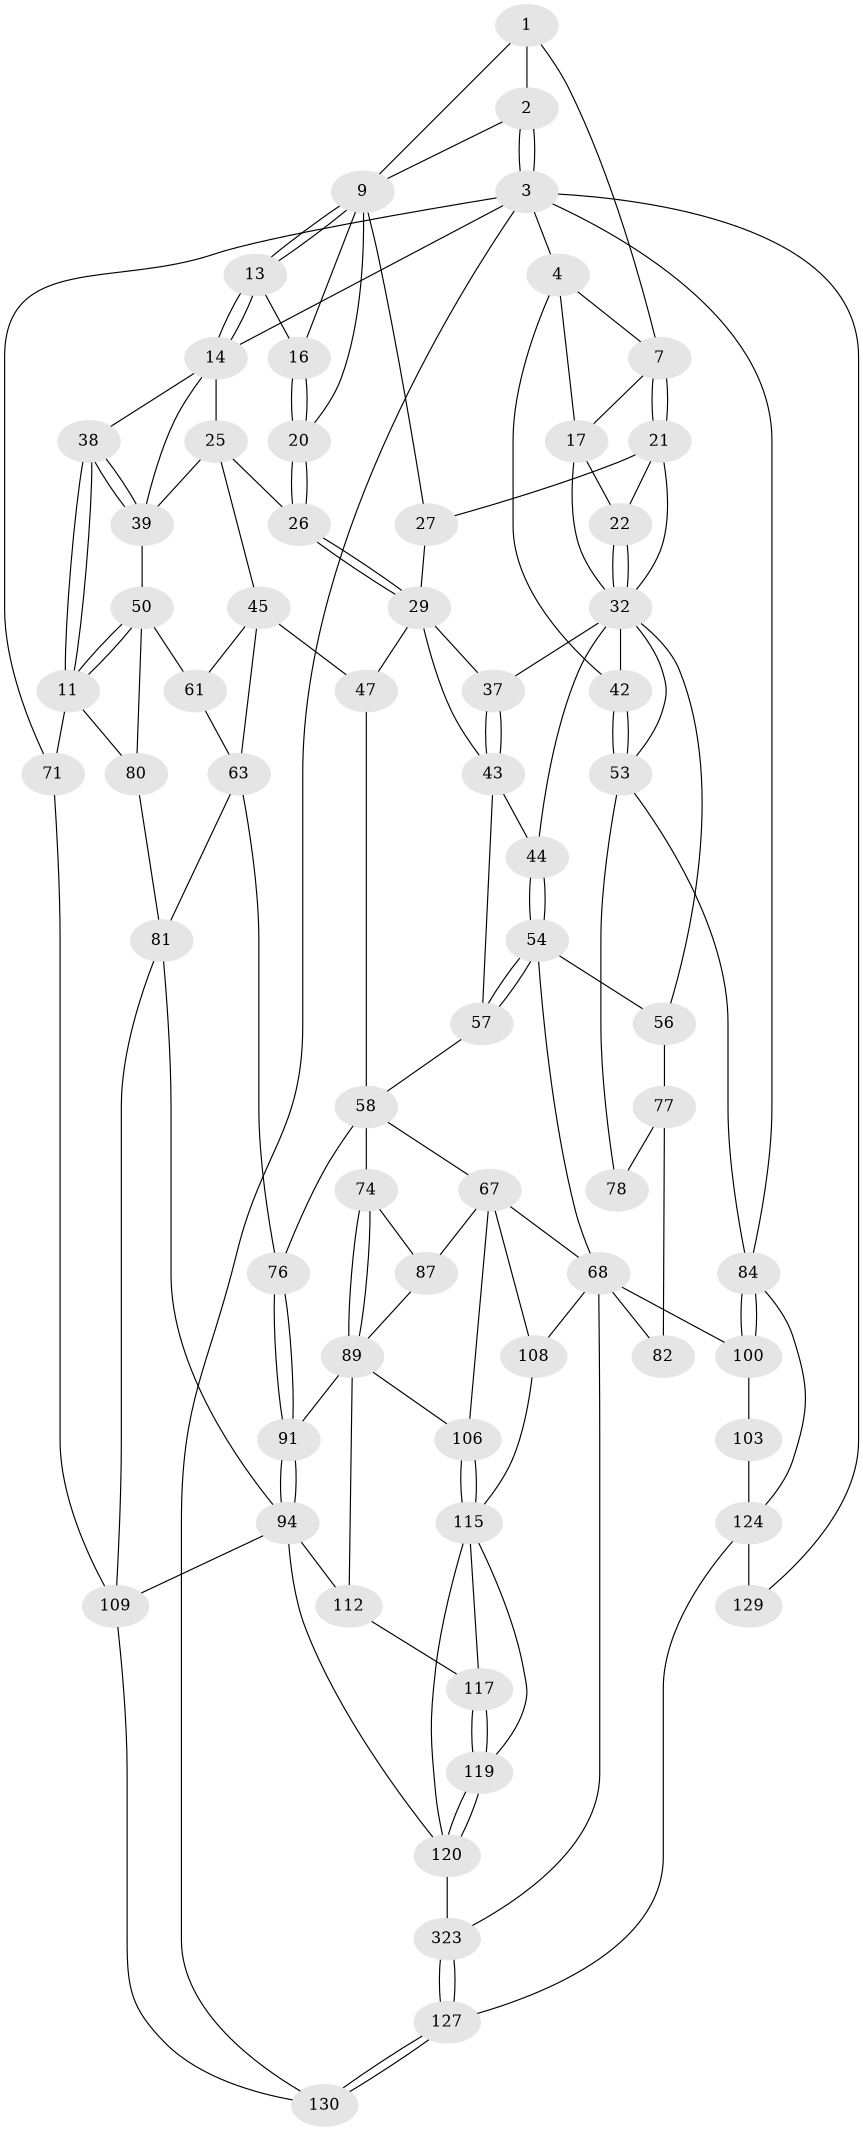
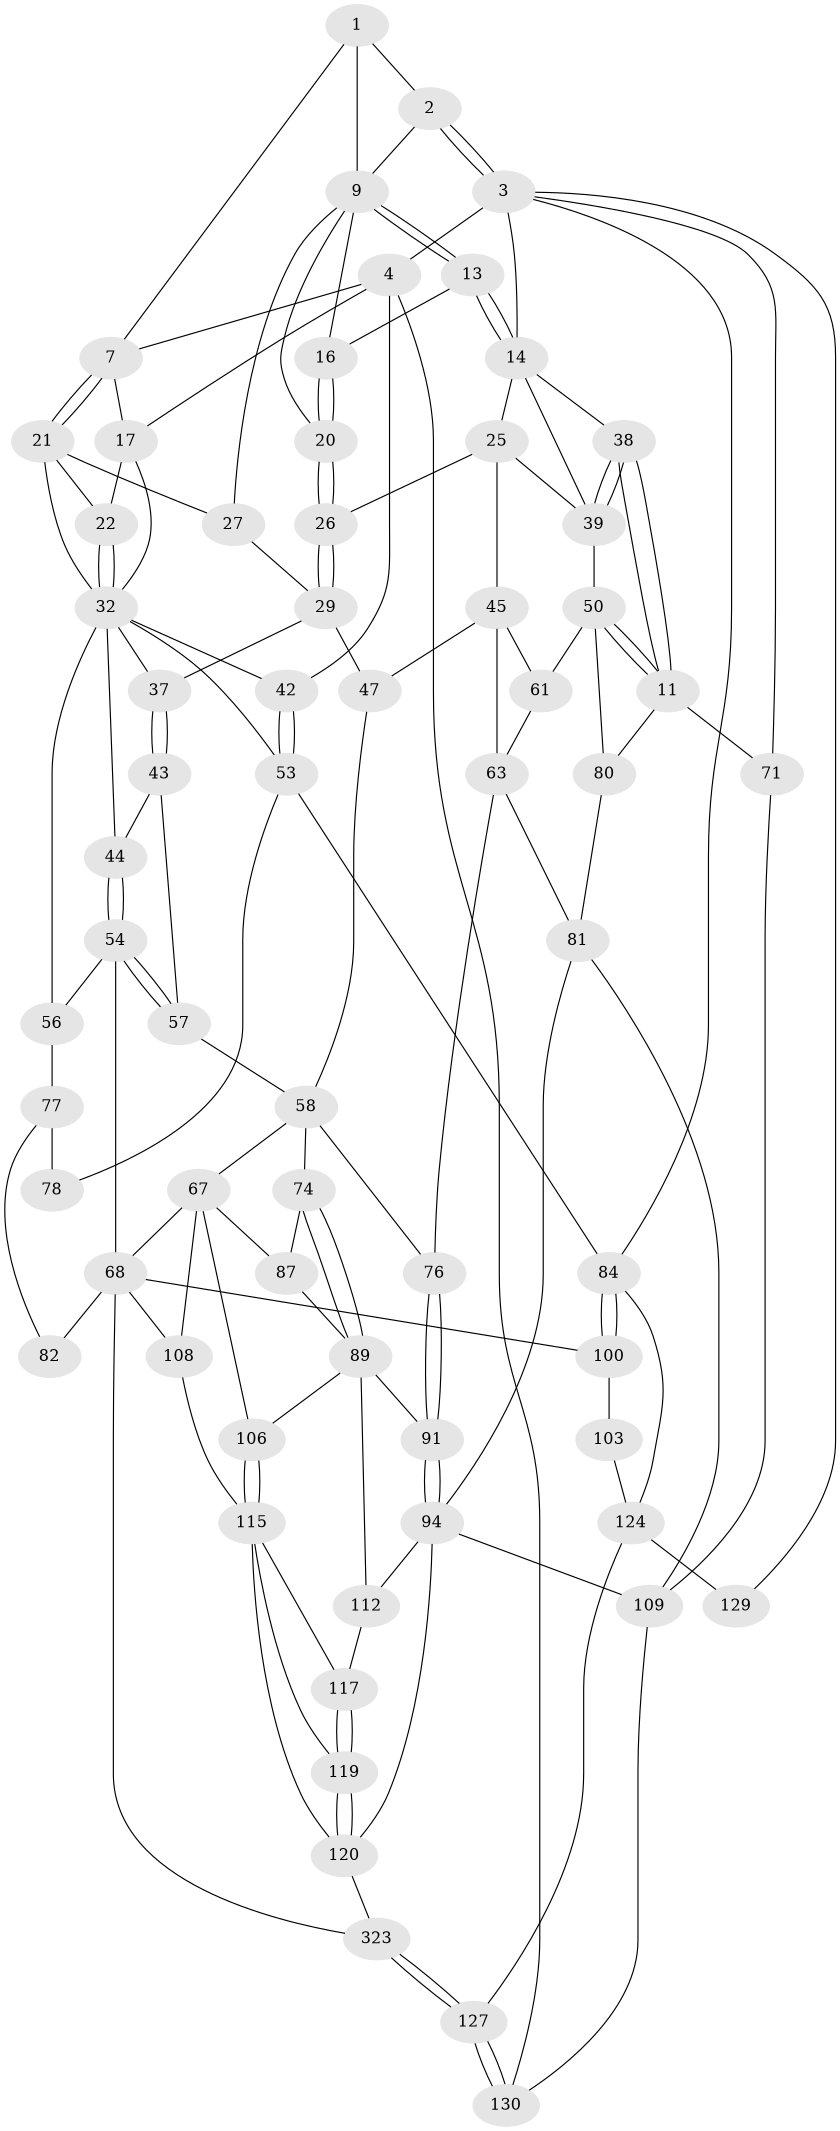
edge "29" -- "43": removed
edge "3" -- "130": now "4" -- "130"
